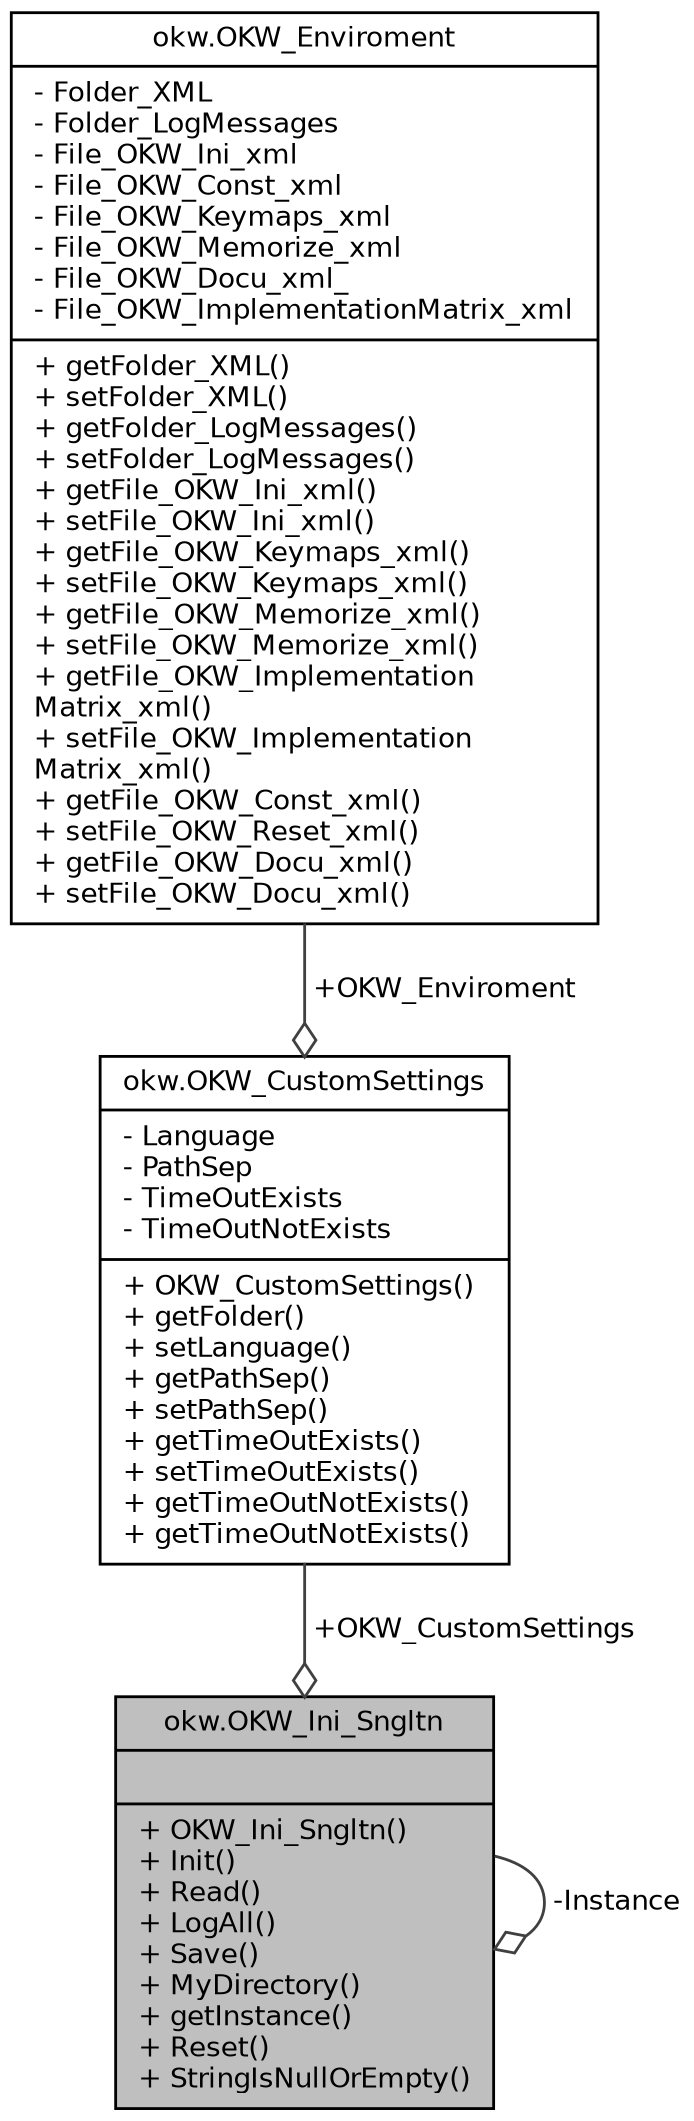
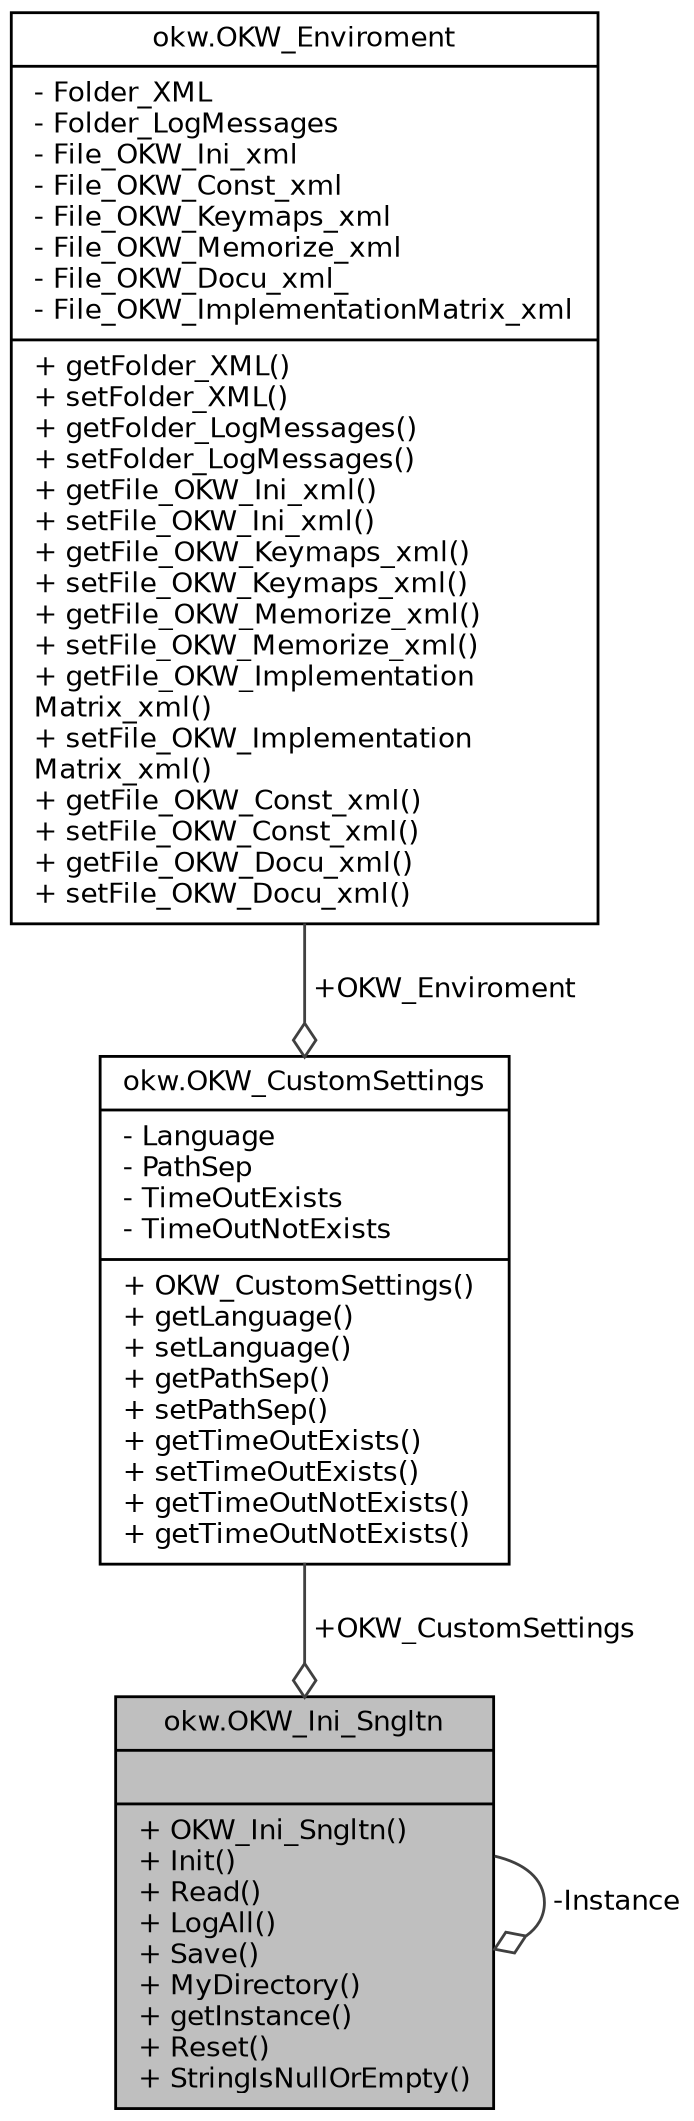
node "okw.OKW_Enviroment": text "+ setFile_OKW_Reset_xml()" -> "+ setFile_OKW_Const_xml()"
node "okw.OKW_CustomSettings": text "+ getFolder()" -> "+ getLanguage()"
